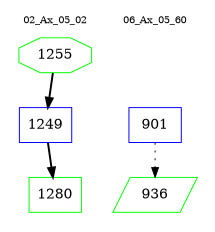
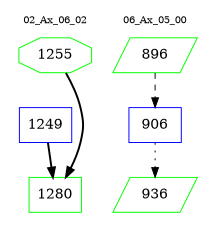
cluster "02_Ax_05_02": label "02_Ax_05_02" -> "02_Ax_06_02"
cluster "06_Ax_05_60": label "06_Ax_05_60" -> "06_Ax_05_00"
node "896": added
edge "1255" -> "1249": now "1255" -> "1280"
node "901": label "901" -> "906"
